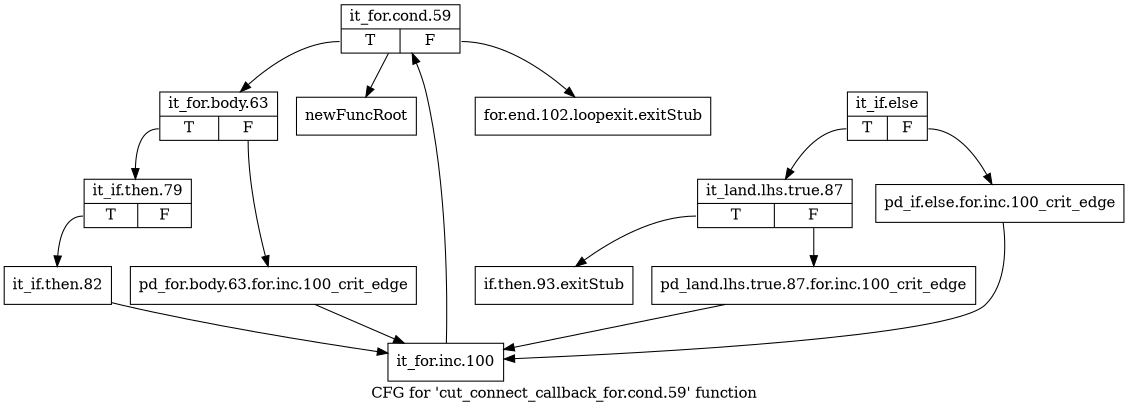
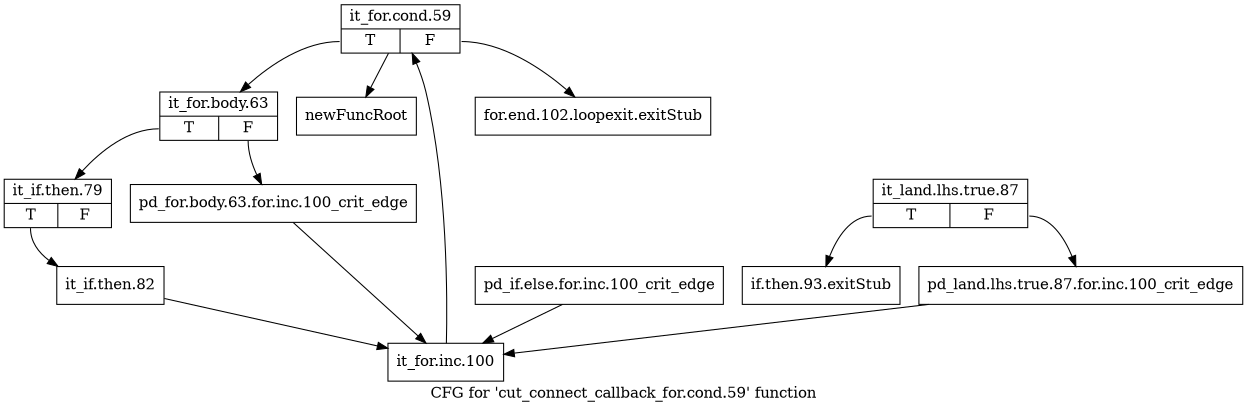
node "it_if.else": removed
